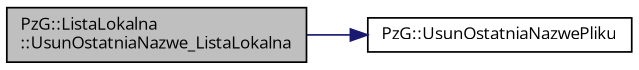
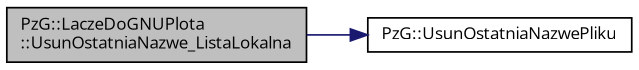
node "PzG::ListaLokalna ::UsunOstatniaNazwe_ListaLokalna": label "PzG::ListaLokalna ::UsunOstatniaNazwe_ListaLokalna" -> "PzG::LaczeDoGNUPlota ::UsunOstatniaNazwe_ListaLokalna"
